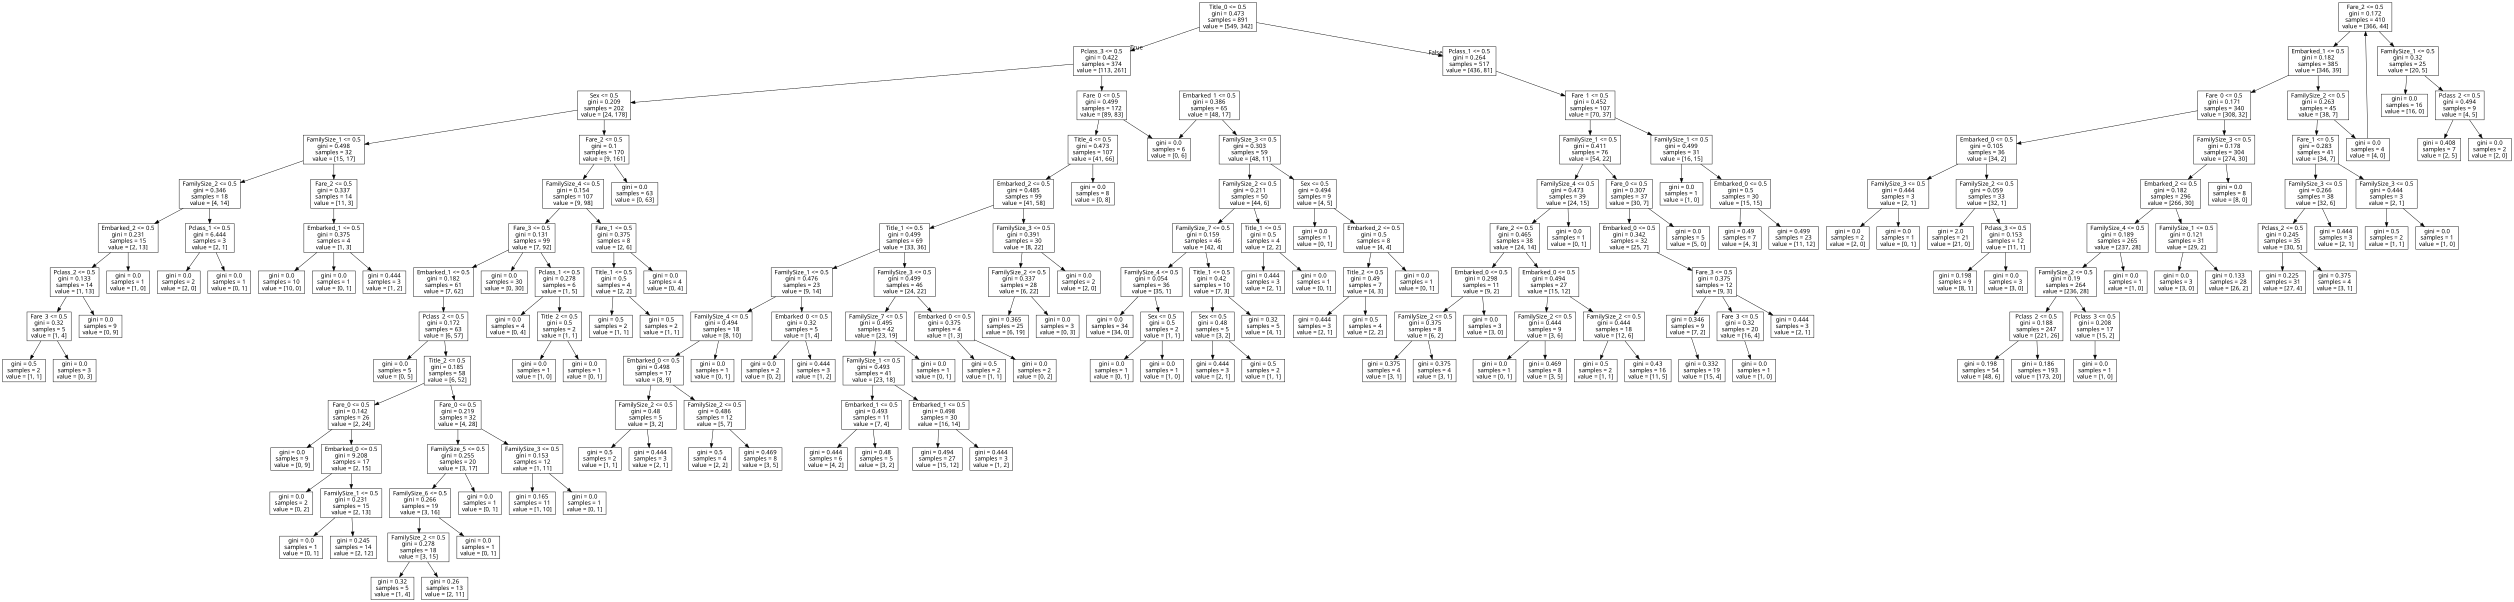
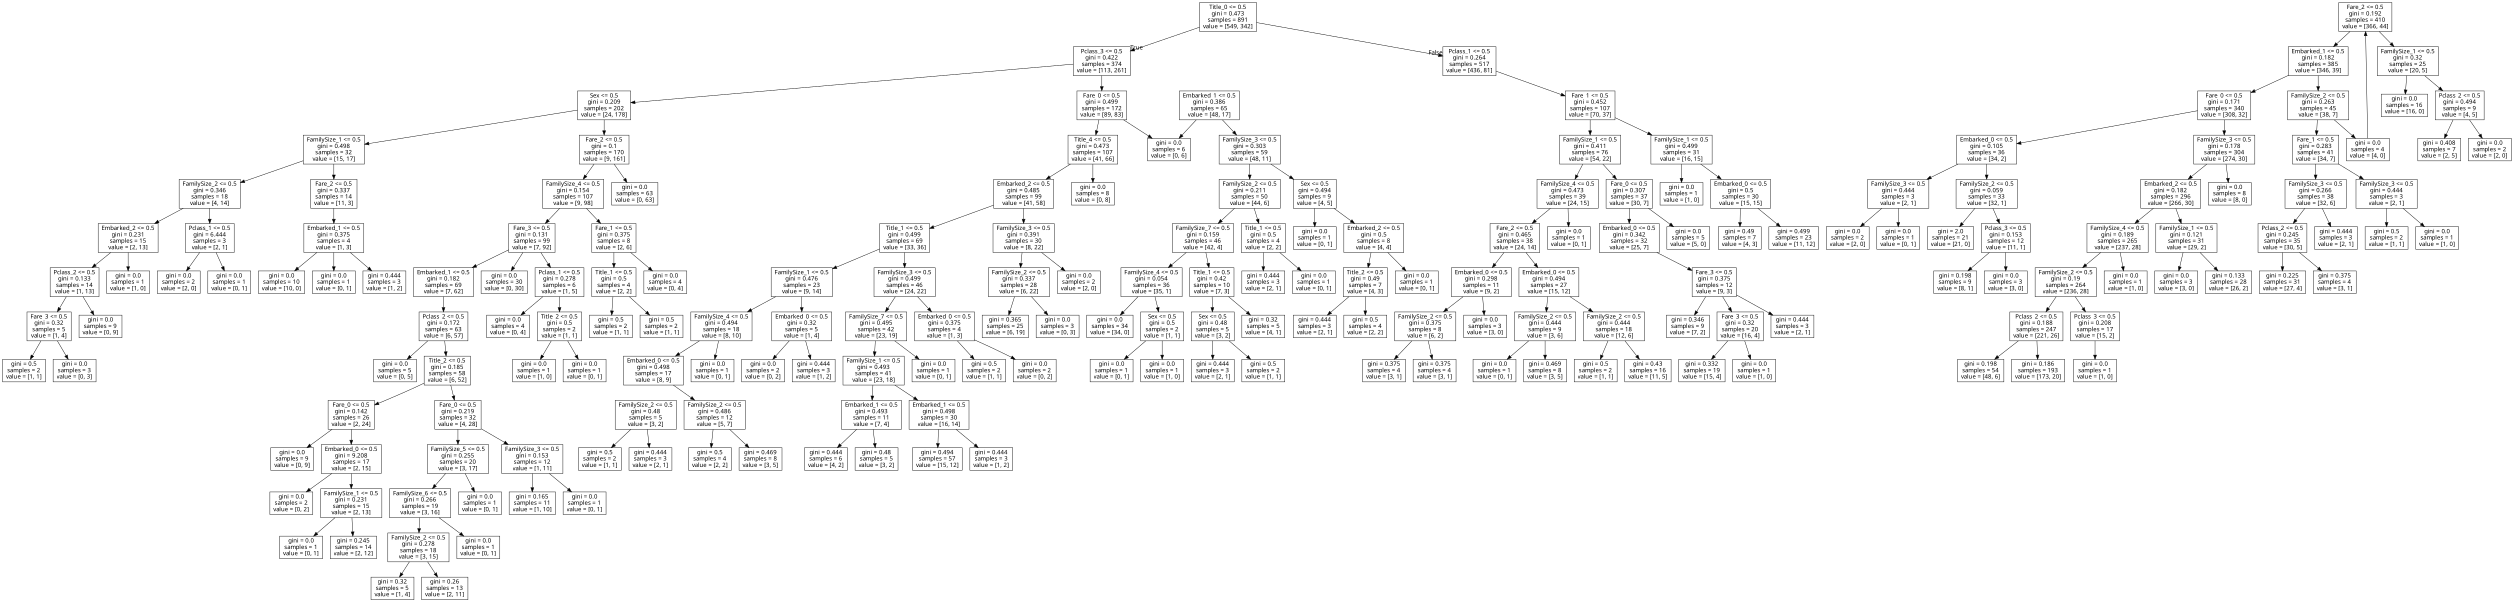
node "Fare_2 <= 0.5 gini = 0.172 samples = 410 value = [366, 44]": label "Fare_2 <= 0.5 gini = 0.172 samples = 410 value = [366, 44]" -> "Fare_2 <= 0.5 gini = 0.192 samples = 410 value = [366, 44]"
node "Embarked_1 <= 0.5 gini = 0.182 samples = 61 value = [7, 62]": label "Embarked_1 <= 0.5 gini = 0.182 samples = 61 value = [7, 62]" -> "Embarked_1 <= 0.5 gini = 0.182 samples = 69 value = [7, 62]"
edge "gini = 0.346 samples = 9 value = [7, 2]" -> "gini = 0.332 samples = 19 value = [15, 4]": now "Fare_3 <= 0.5 gini = 0.32 samples = 20 value = [16, 4]" -> "gini = 0.332 samples = 19 value = [15, 4]"
edge "Embarked_0 <= 0.5 gini = 0.498 samples = 17 value = [8, 9]" -> "FamilySize_2 <= 0.5 gini = 0.48 samples = 5 value = [3, 2]": removed
node "gini = 0.494 samples = 27 value = [15, 12]": label "gini = 0.494 samples = 27 value = [15, 12]" -> "gini = 0.494 samples = 57 value = [15, 12]"
